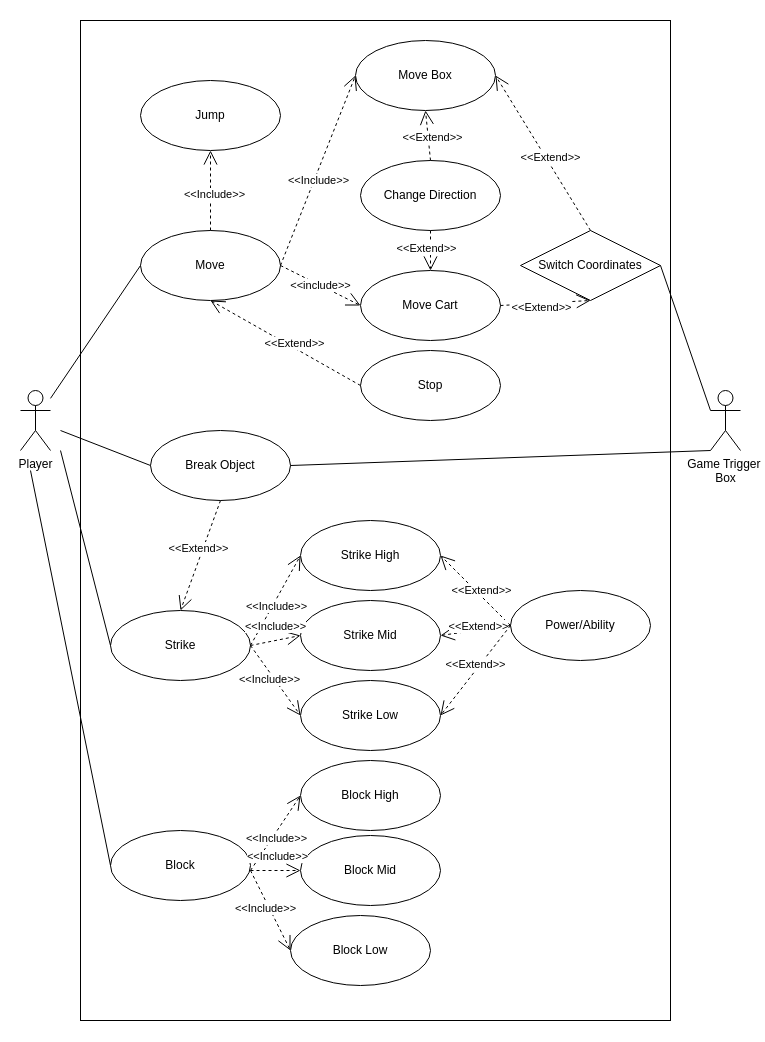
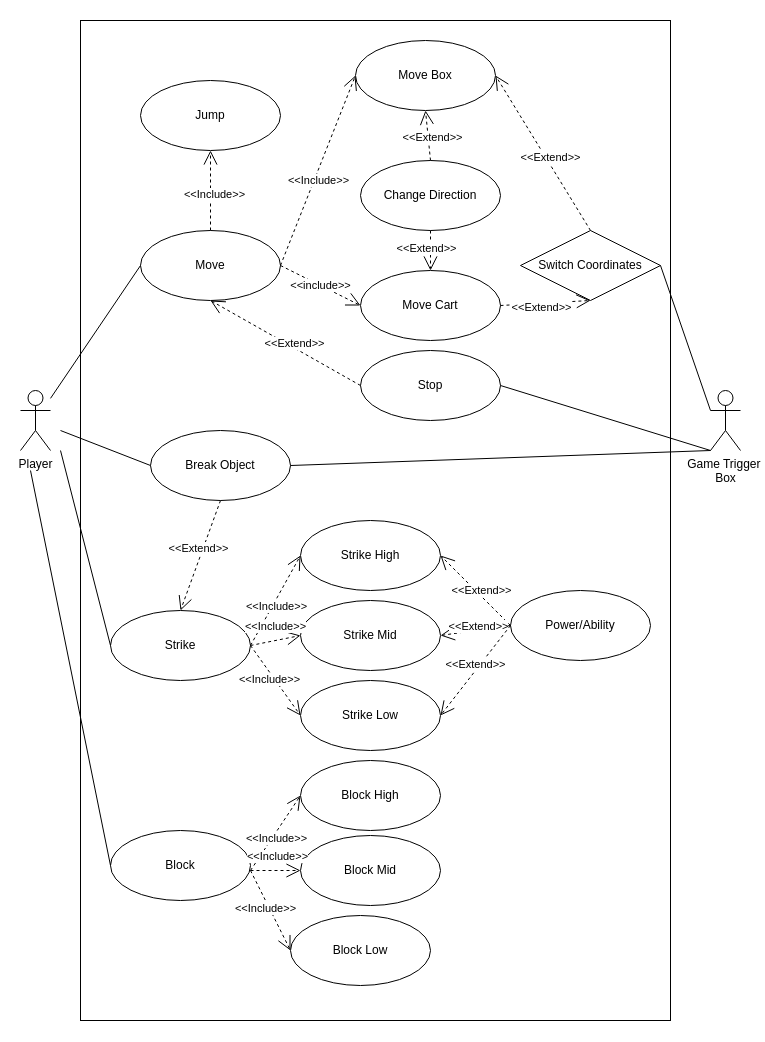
edge "Stop" -- "Game Trigger Box": added
